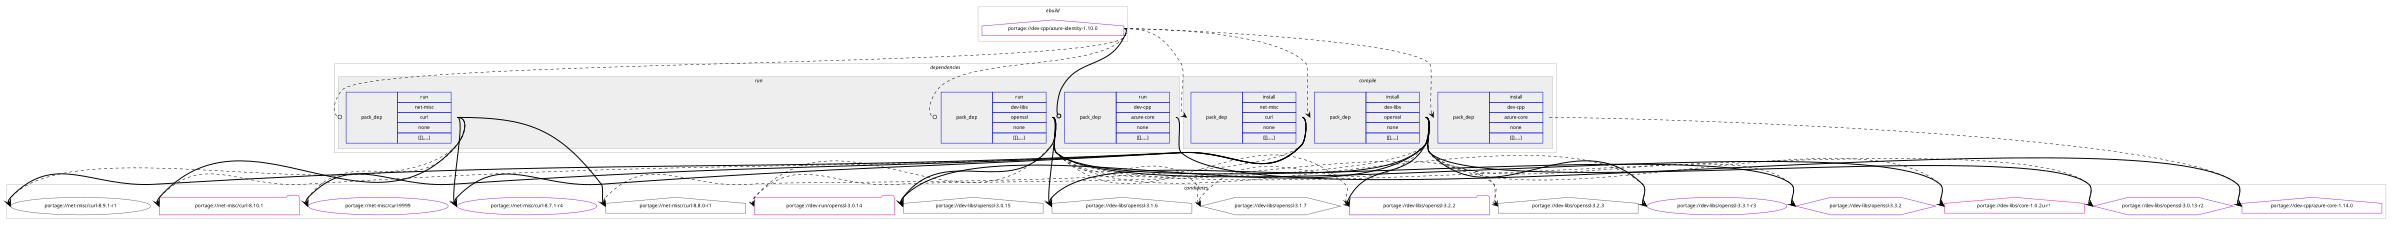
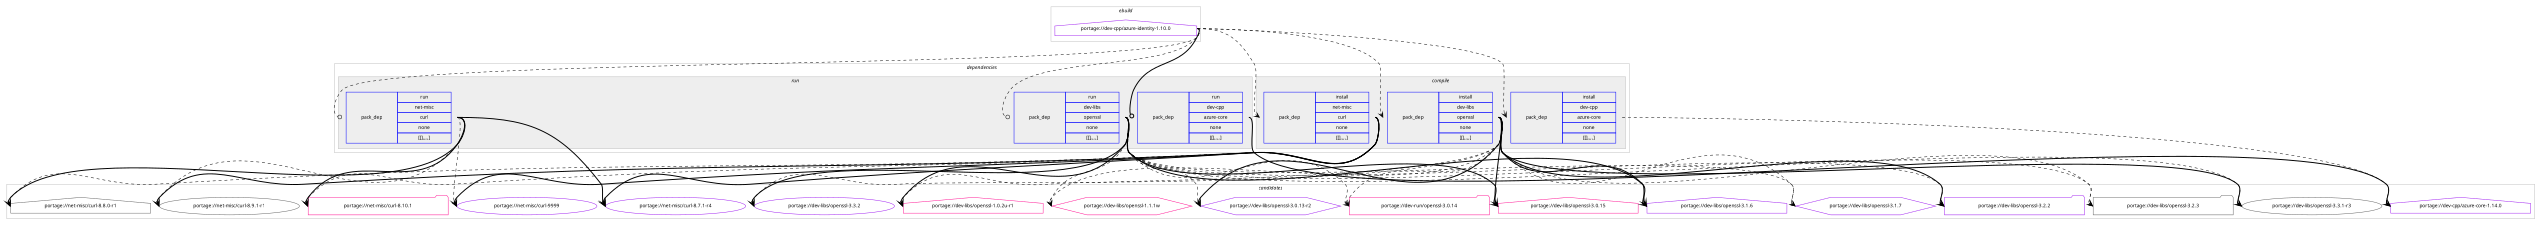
node "portage://dev-libs/openssl-3.0.15": color gray40 -> deeppink
node "portage://dev-libs/openssl-1.1.1w": added
node "portage://dev-libs/openssl-3.1.6": color gray40 -> purple
node "portage://dev-libs/openssl-3.1.7": color gray40 -> purple
node "portage://dev-libs/openssl-3.2.3": shape house -> folder
node "portage://dev-libs/openssl-3.3.1-r3": color purple -> gray40
node "portage://dev-libs/openssl-3.3.2": shape hexagon -> ellipse
node "portage://dev-libs/core-1.0.2u-r1": label "portage://dev-libs/core-1.0.2u-r1" -> "portage://dev-libs/openssl-1.0.2u-r1"
